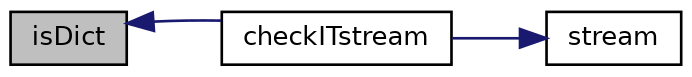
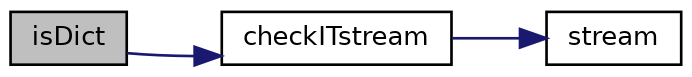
edge "checkITstream" -> "isDict": reversed
